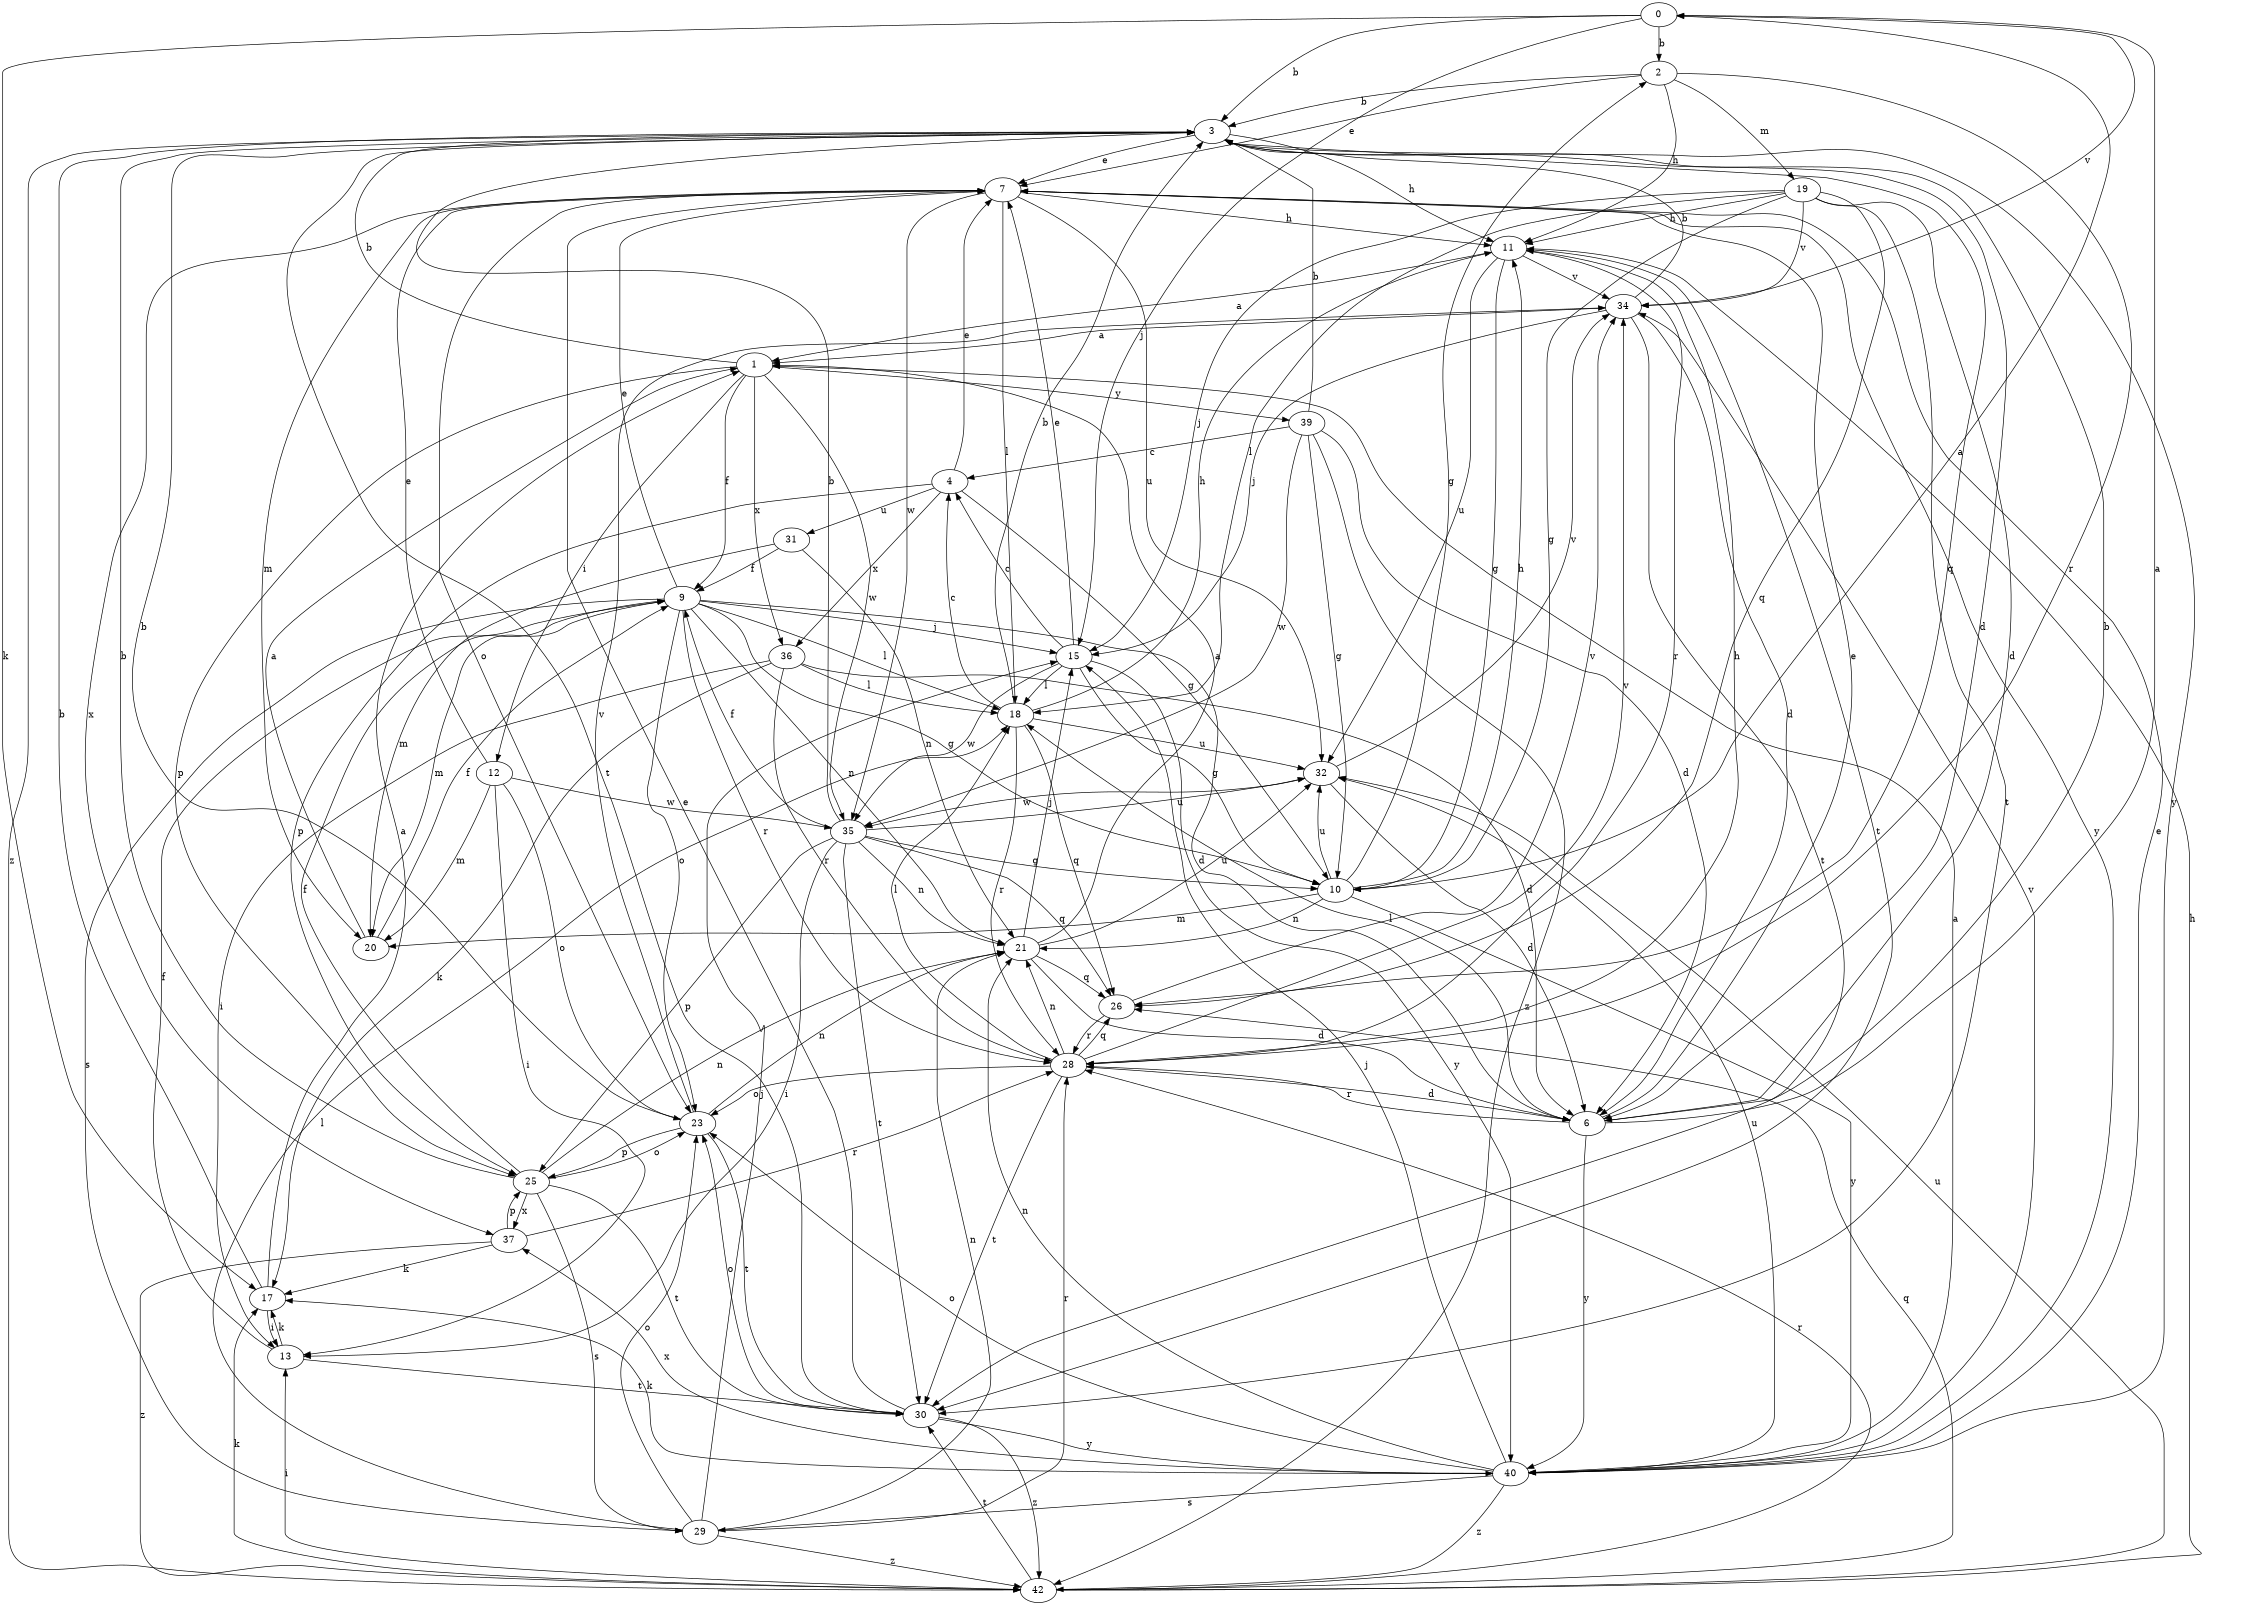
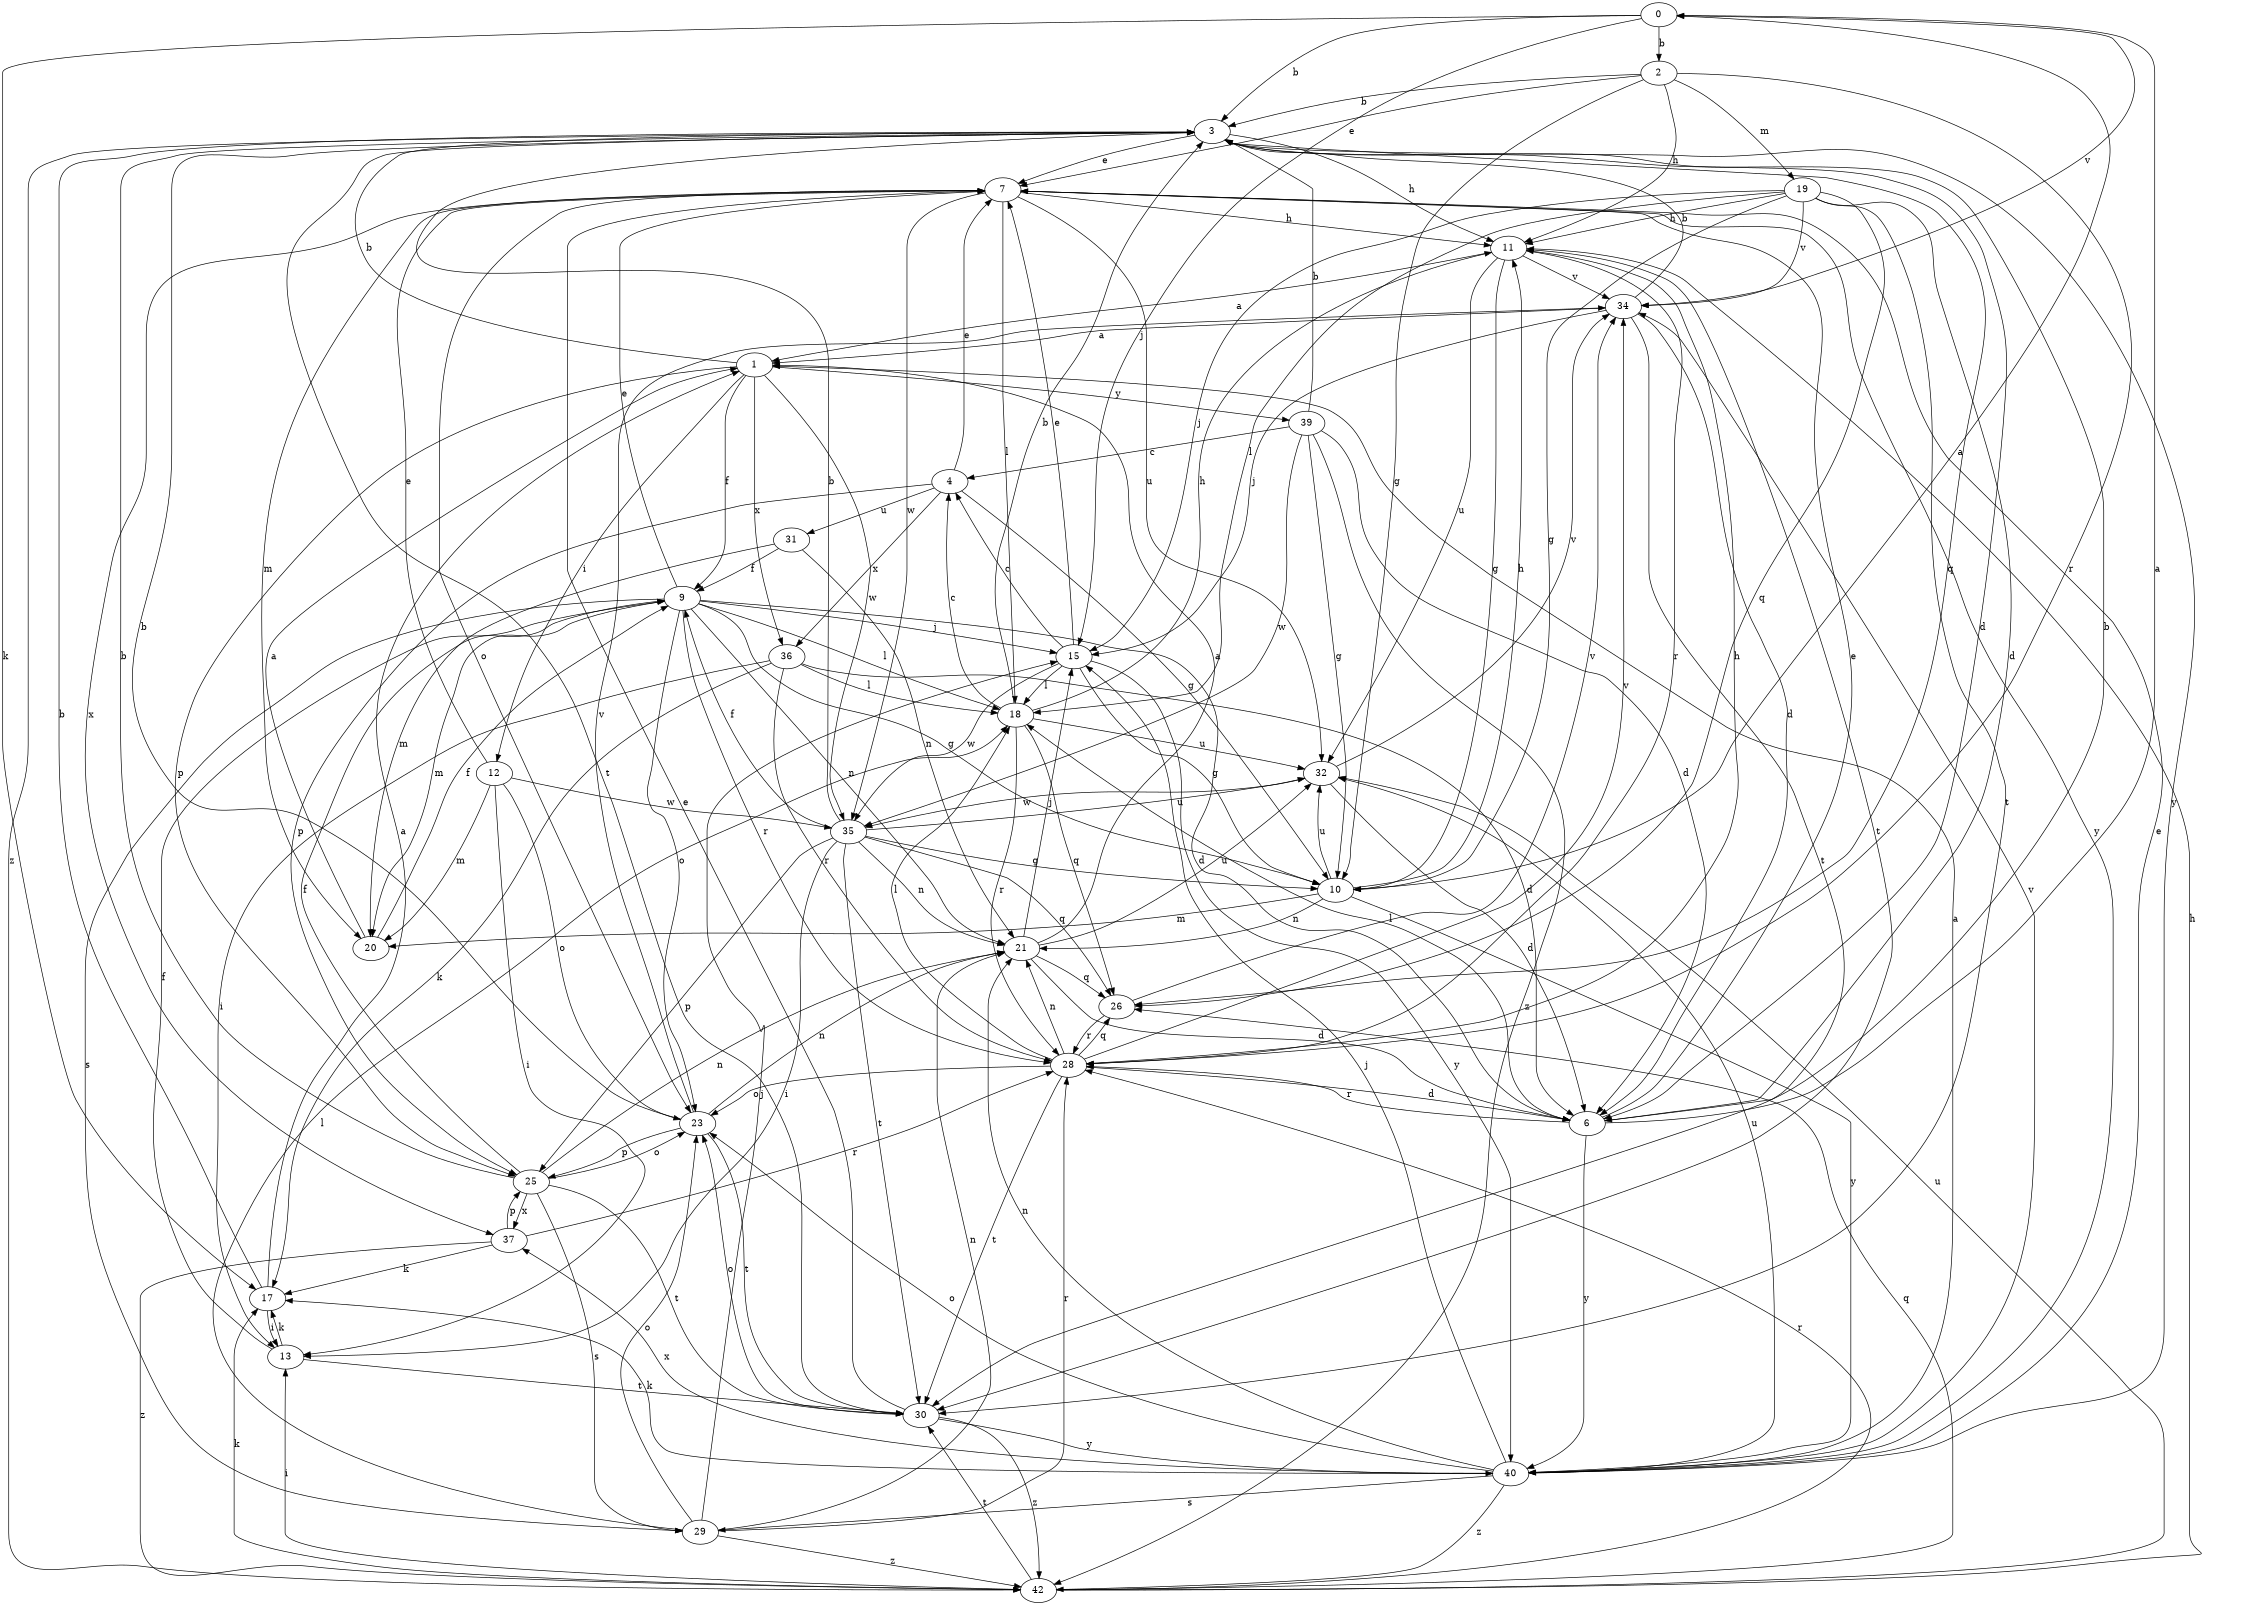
edge "10" -> "2": reversed
